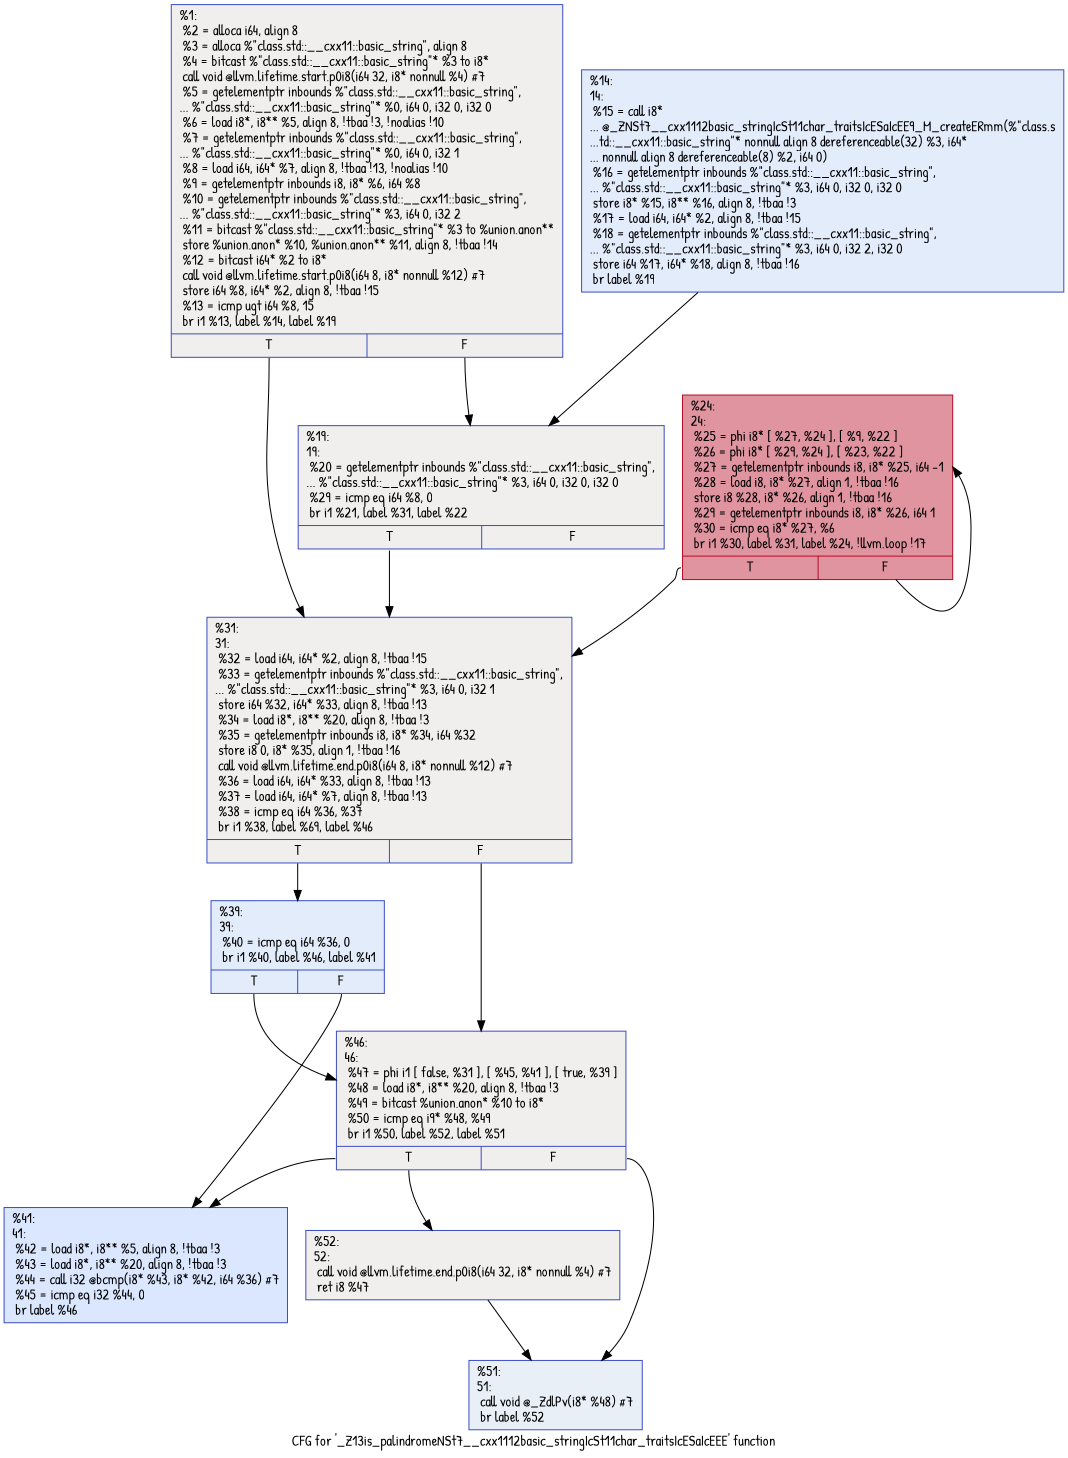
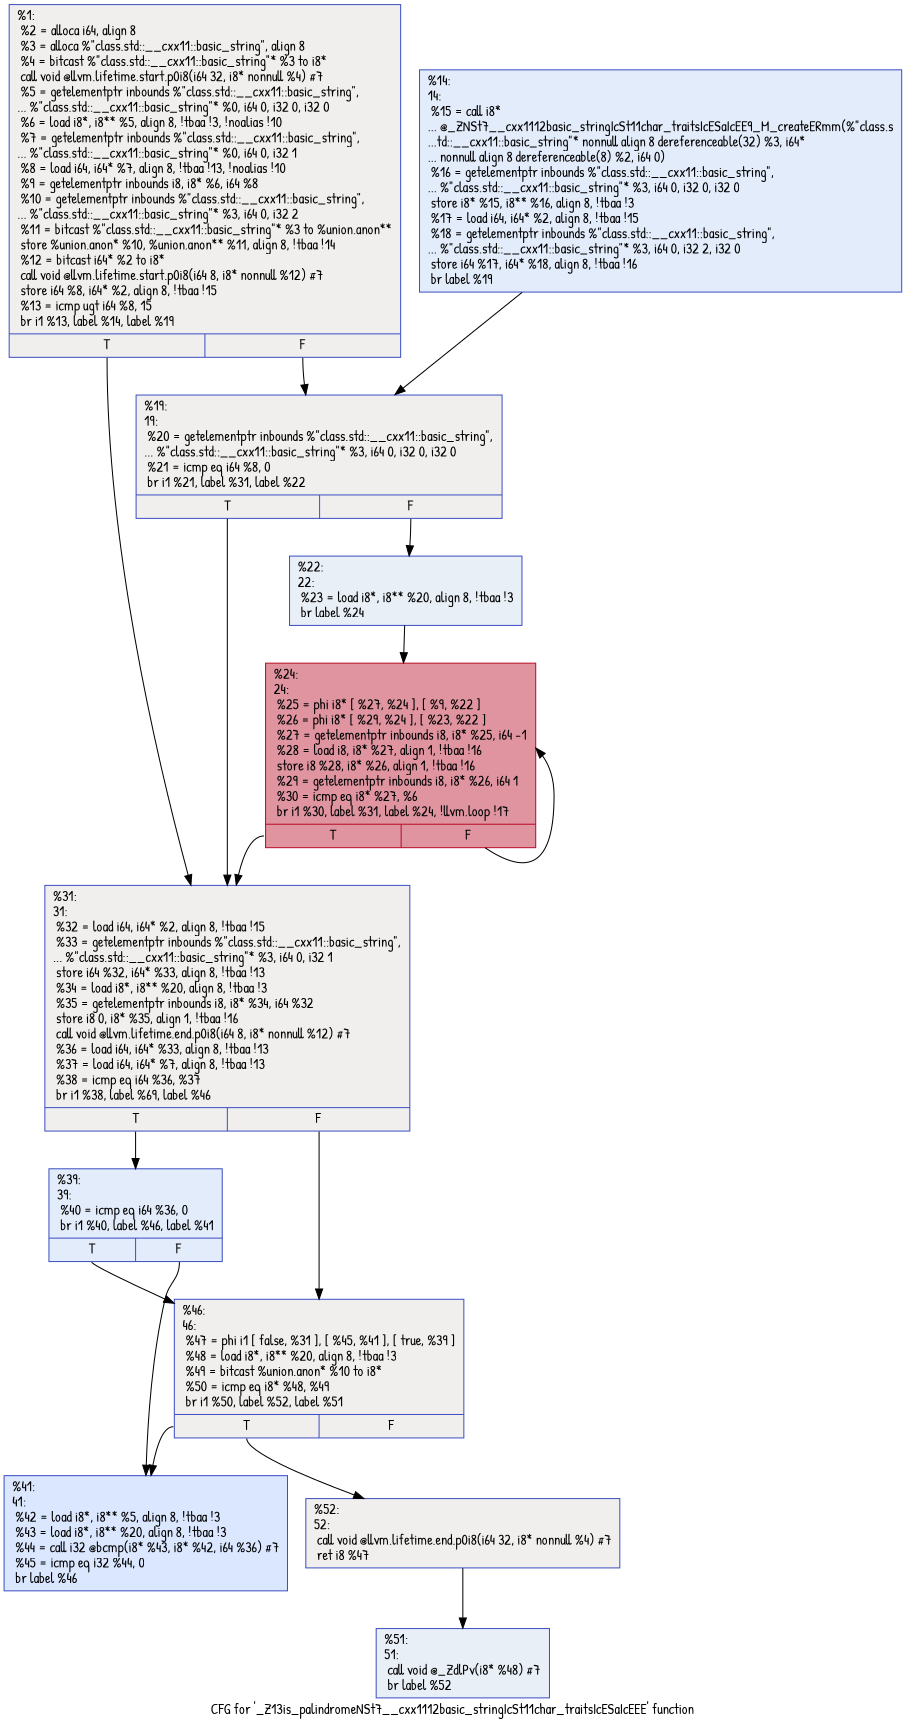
node "%19:": text "%29 = icmp eq i64 %8, 0" -> "%21 = icmp eq i64 %8, 0"
node "%22:": added
node "%46:": text "%50 = icmp eq i9* %48, %49" -> "%50 = icmp eq i8* %48, %49"
edge "%46:" -> "%51:": removed
